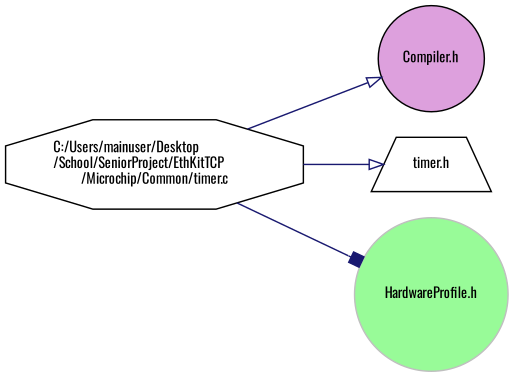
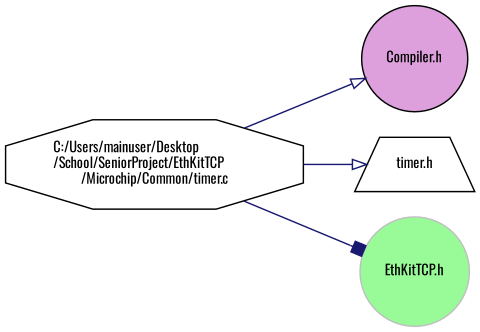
node "HardwareProfile.h": label "HardwareProfile.h" -> "EthKitTCP.h"
